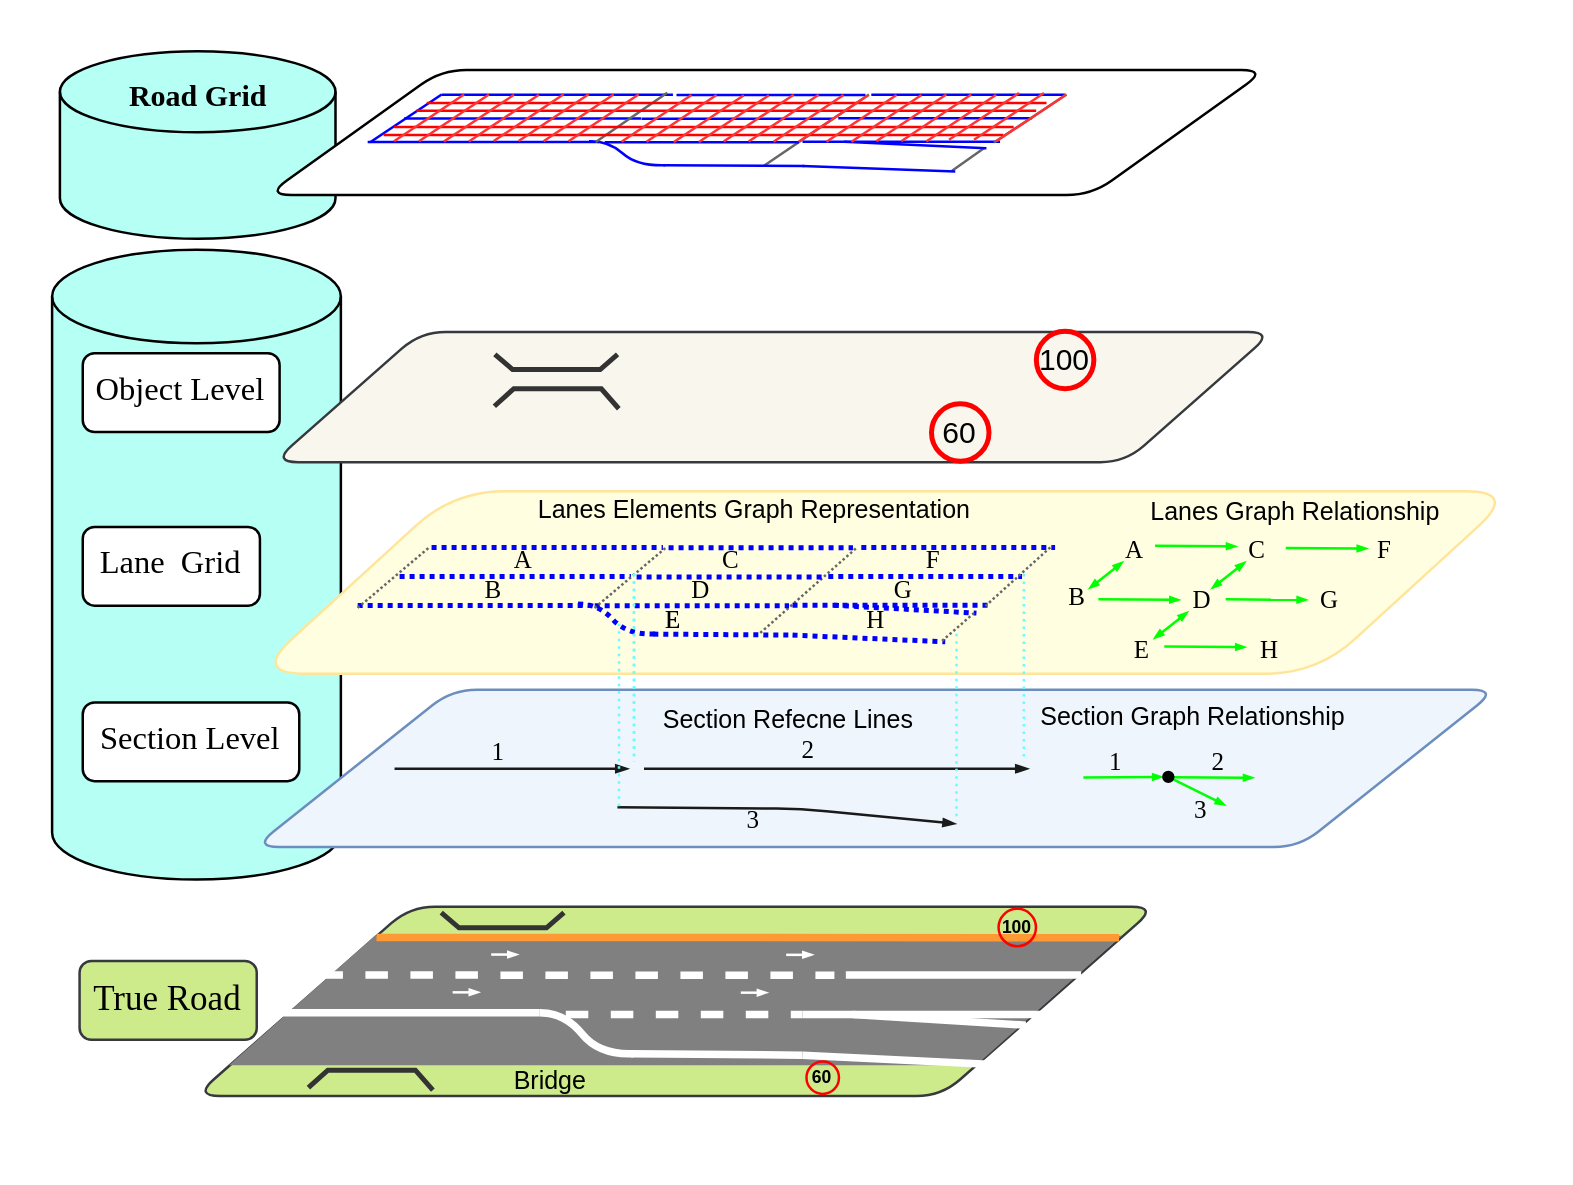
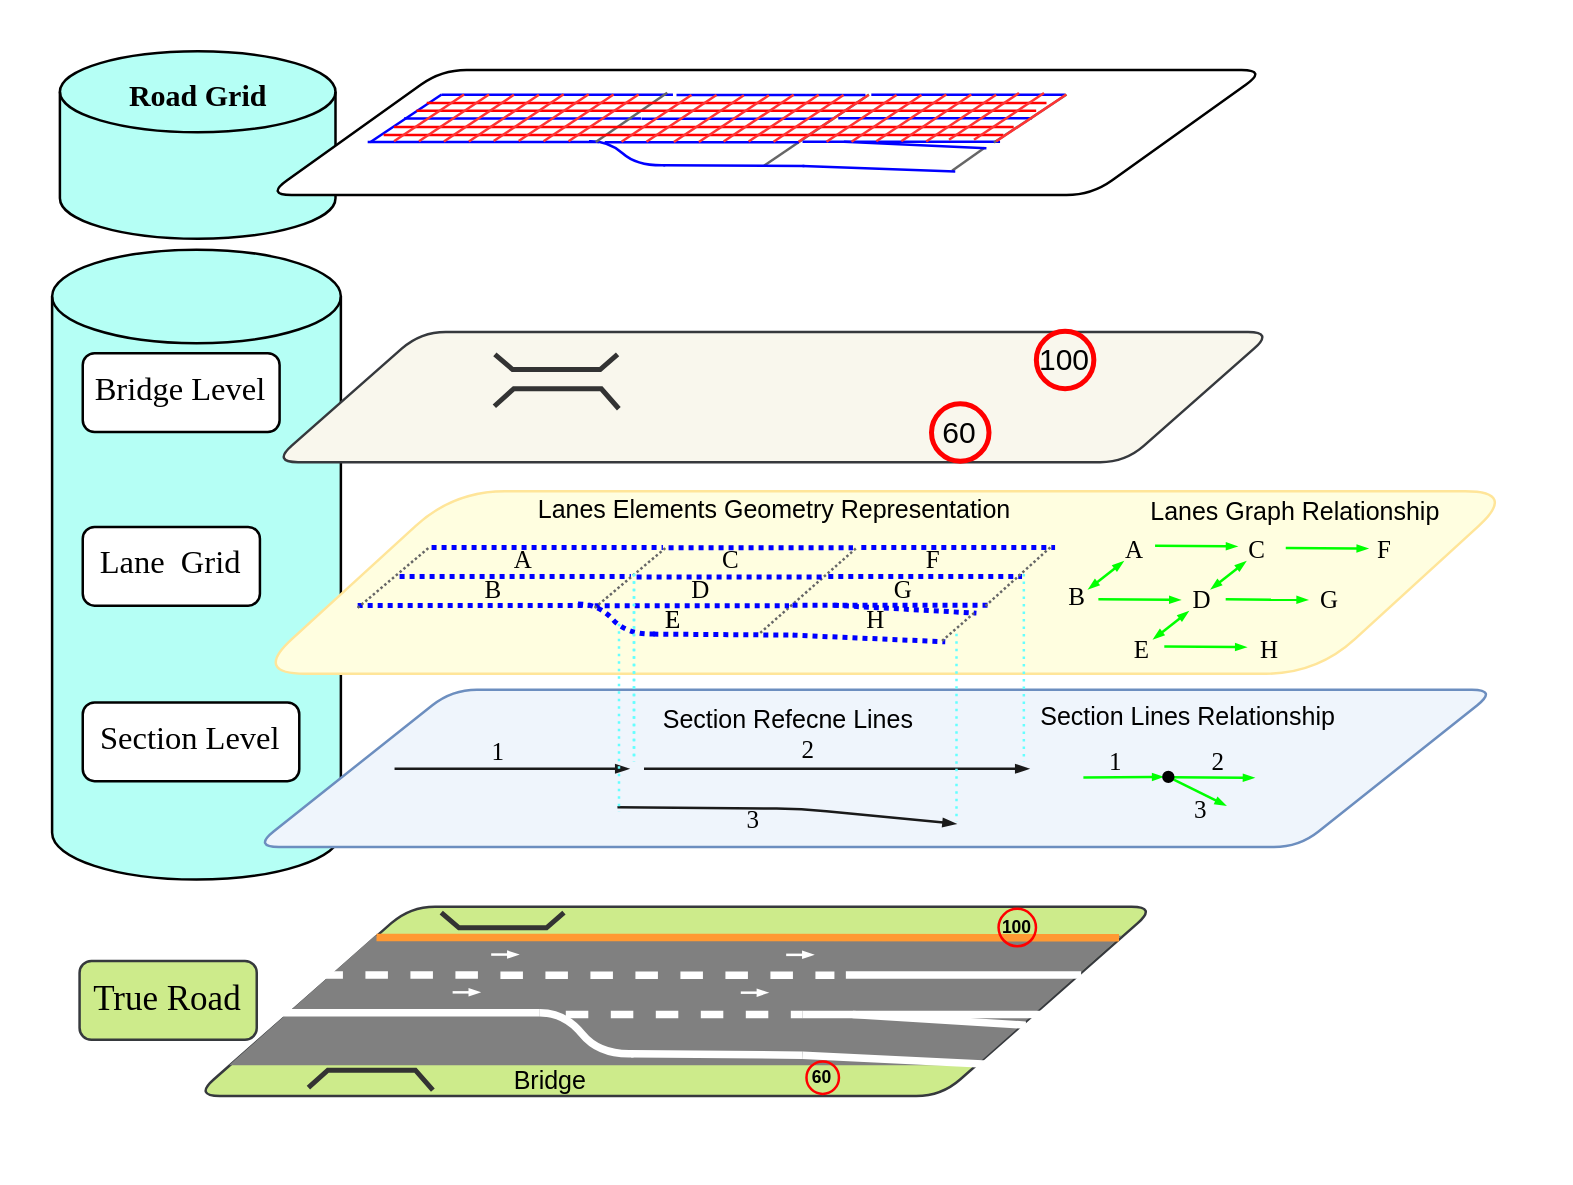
node "Object Level": label "Object Level" -> "Bridge Level"
node "Lanes Elements Graph Representation": label "Lanes Elements Graph Representation" -> "Lanes Elements Geometry Representation"
node "Section Graph Relationship": label "Section Graph Relationship" -> "Section Lines Relationship"
